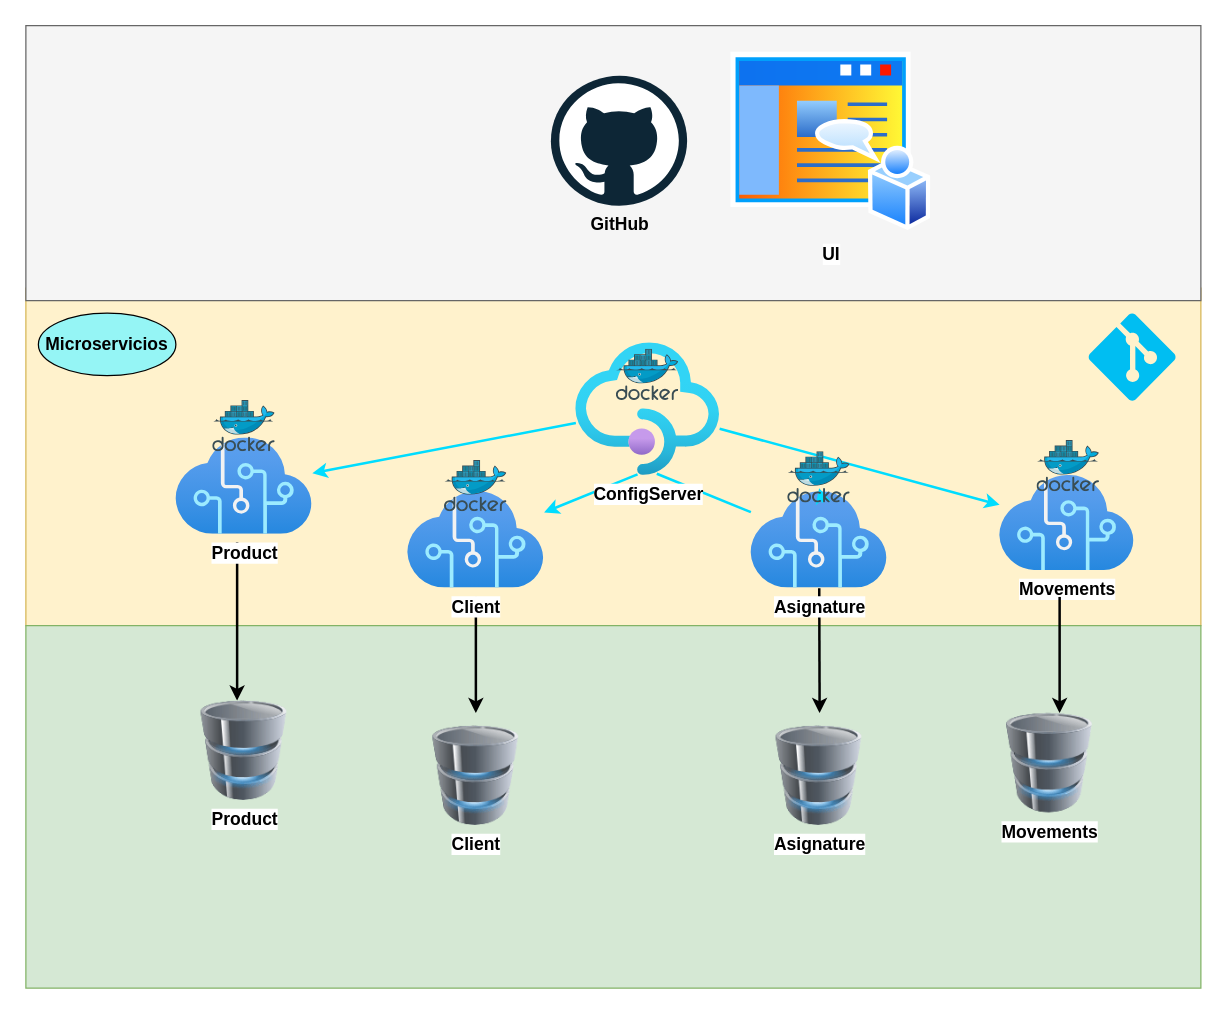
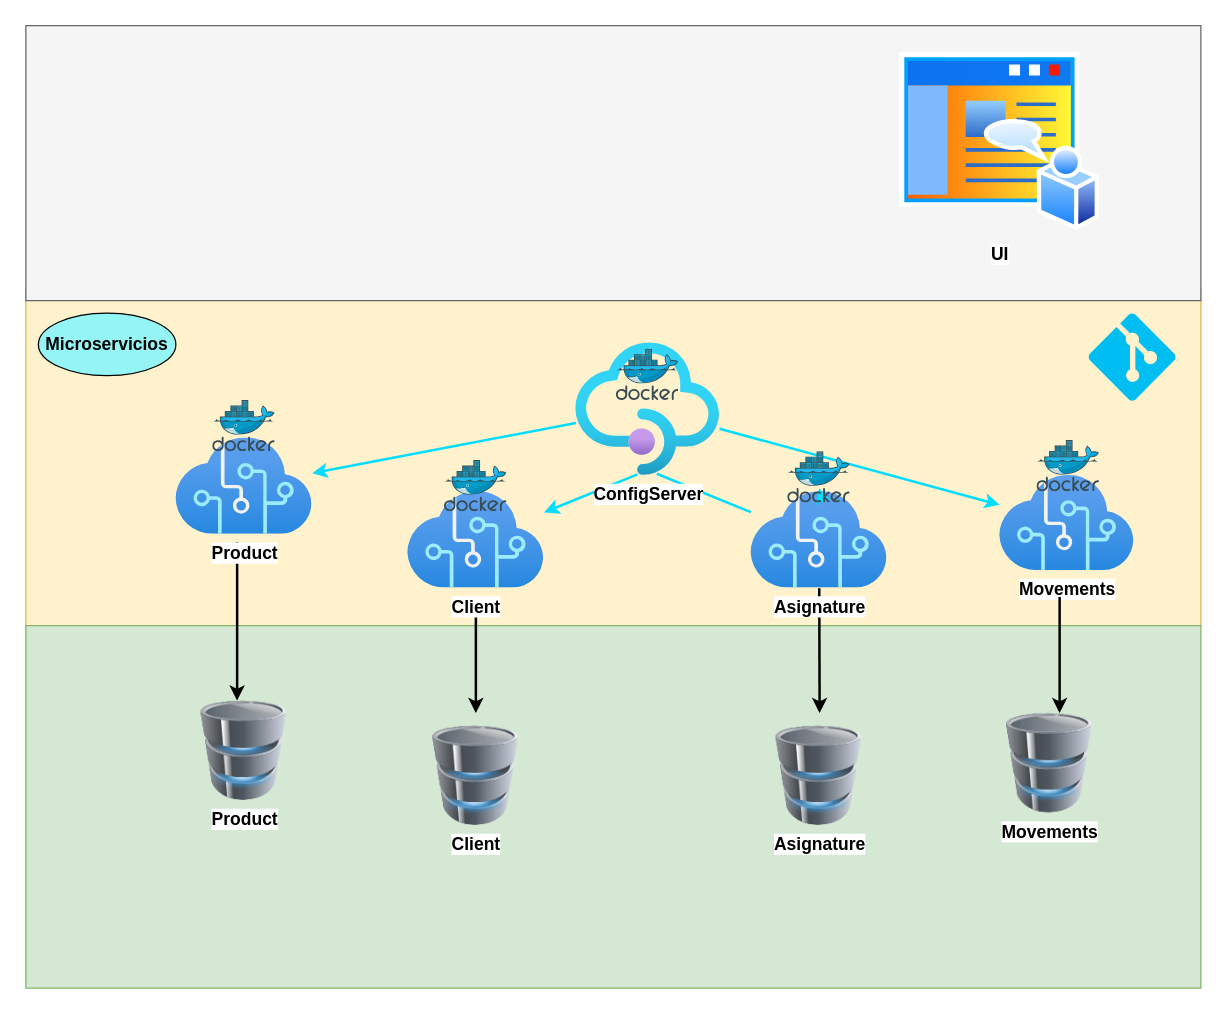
node "GitHub": removed
node "UI": moved (831, 142) -> (999, 142)
